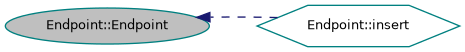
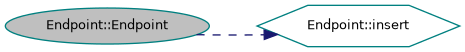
edge "Endpoint::insert" -> "Endpoint::Endpoint": reversed
